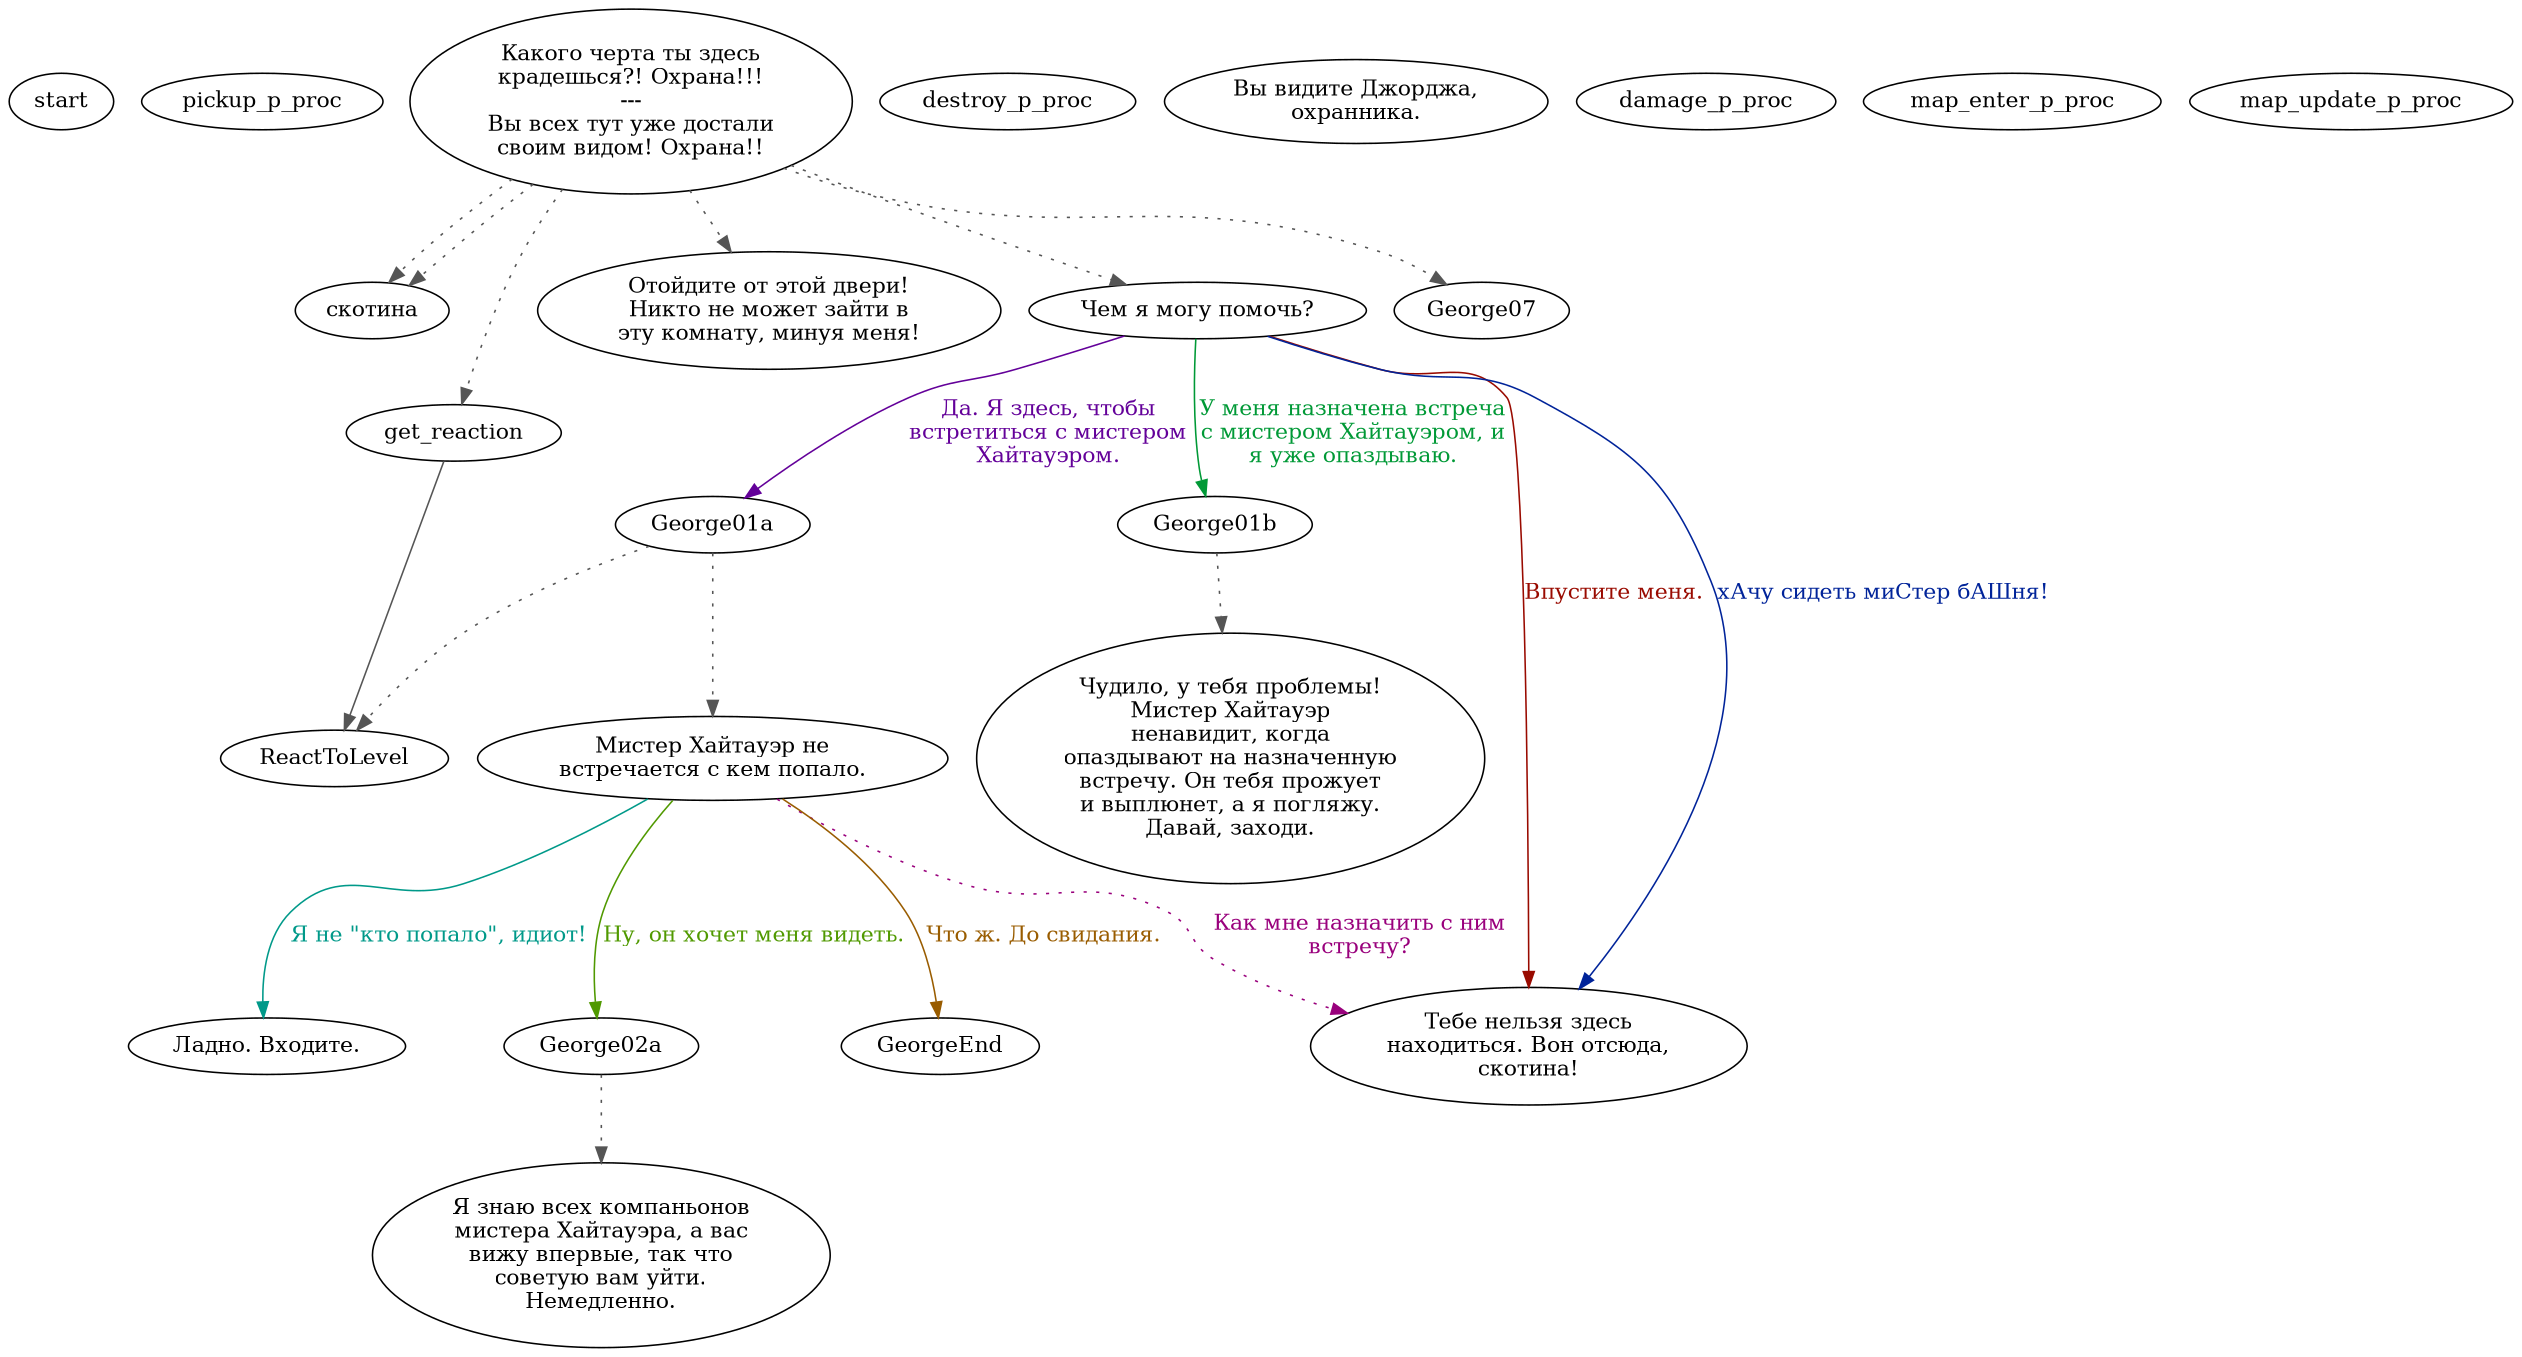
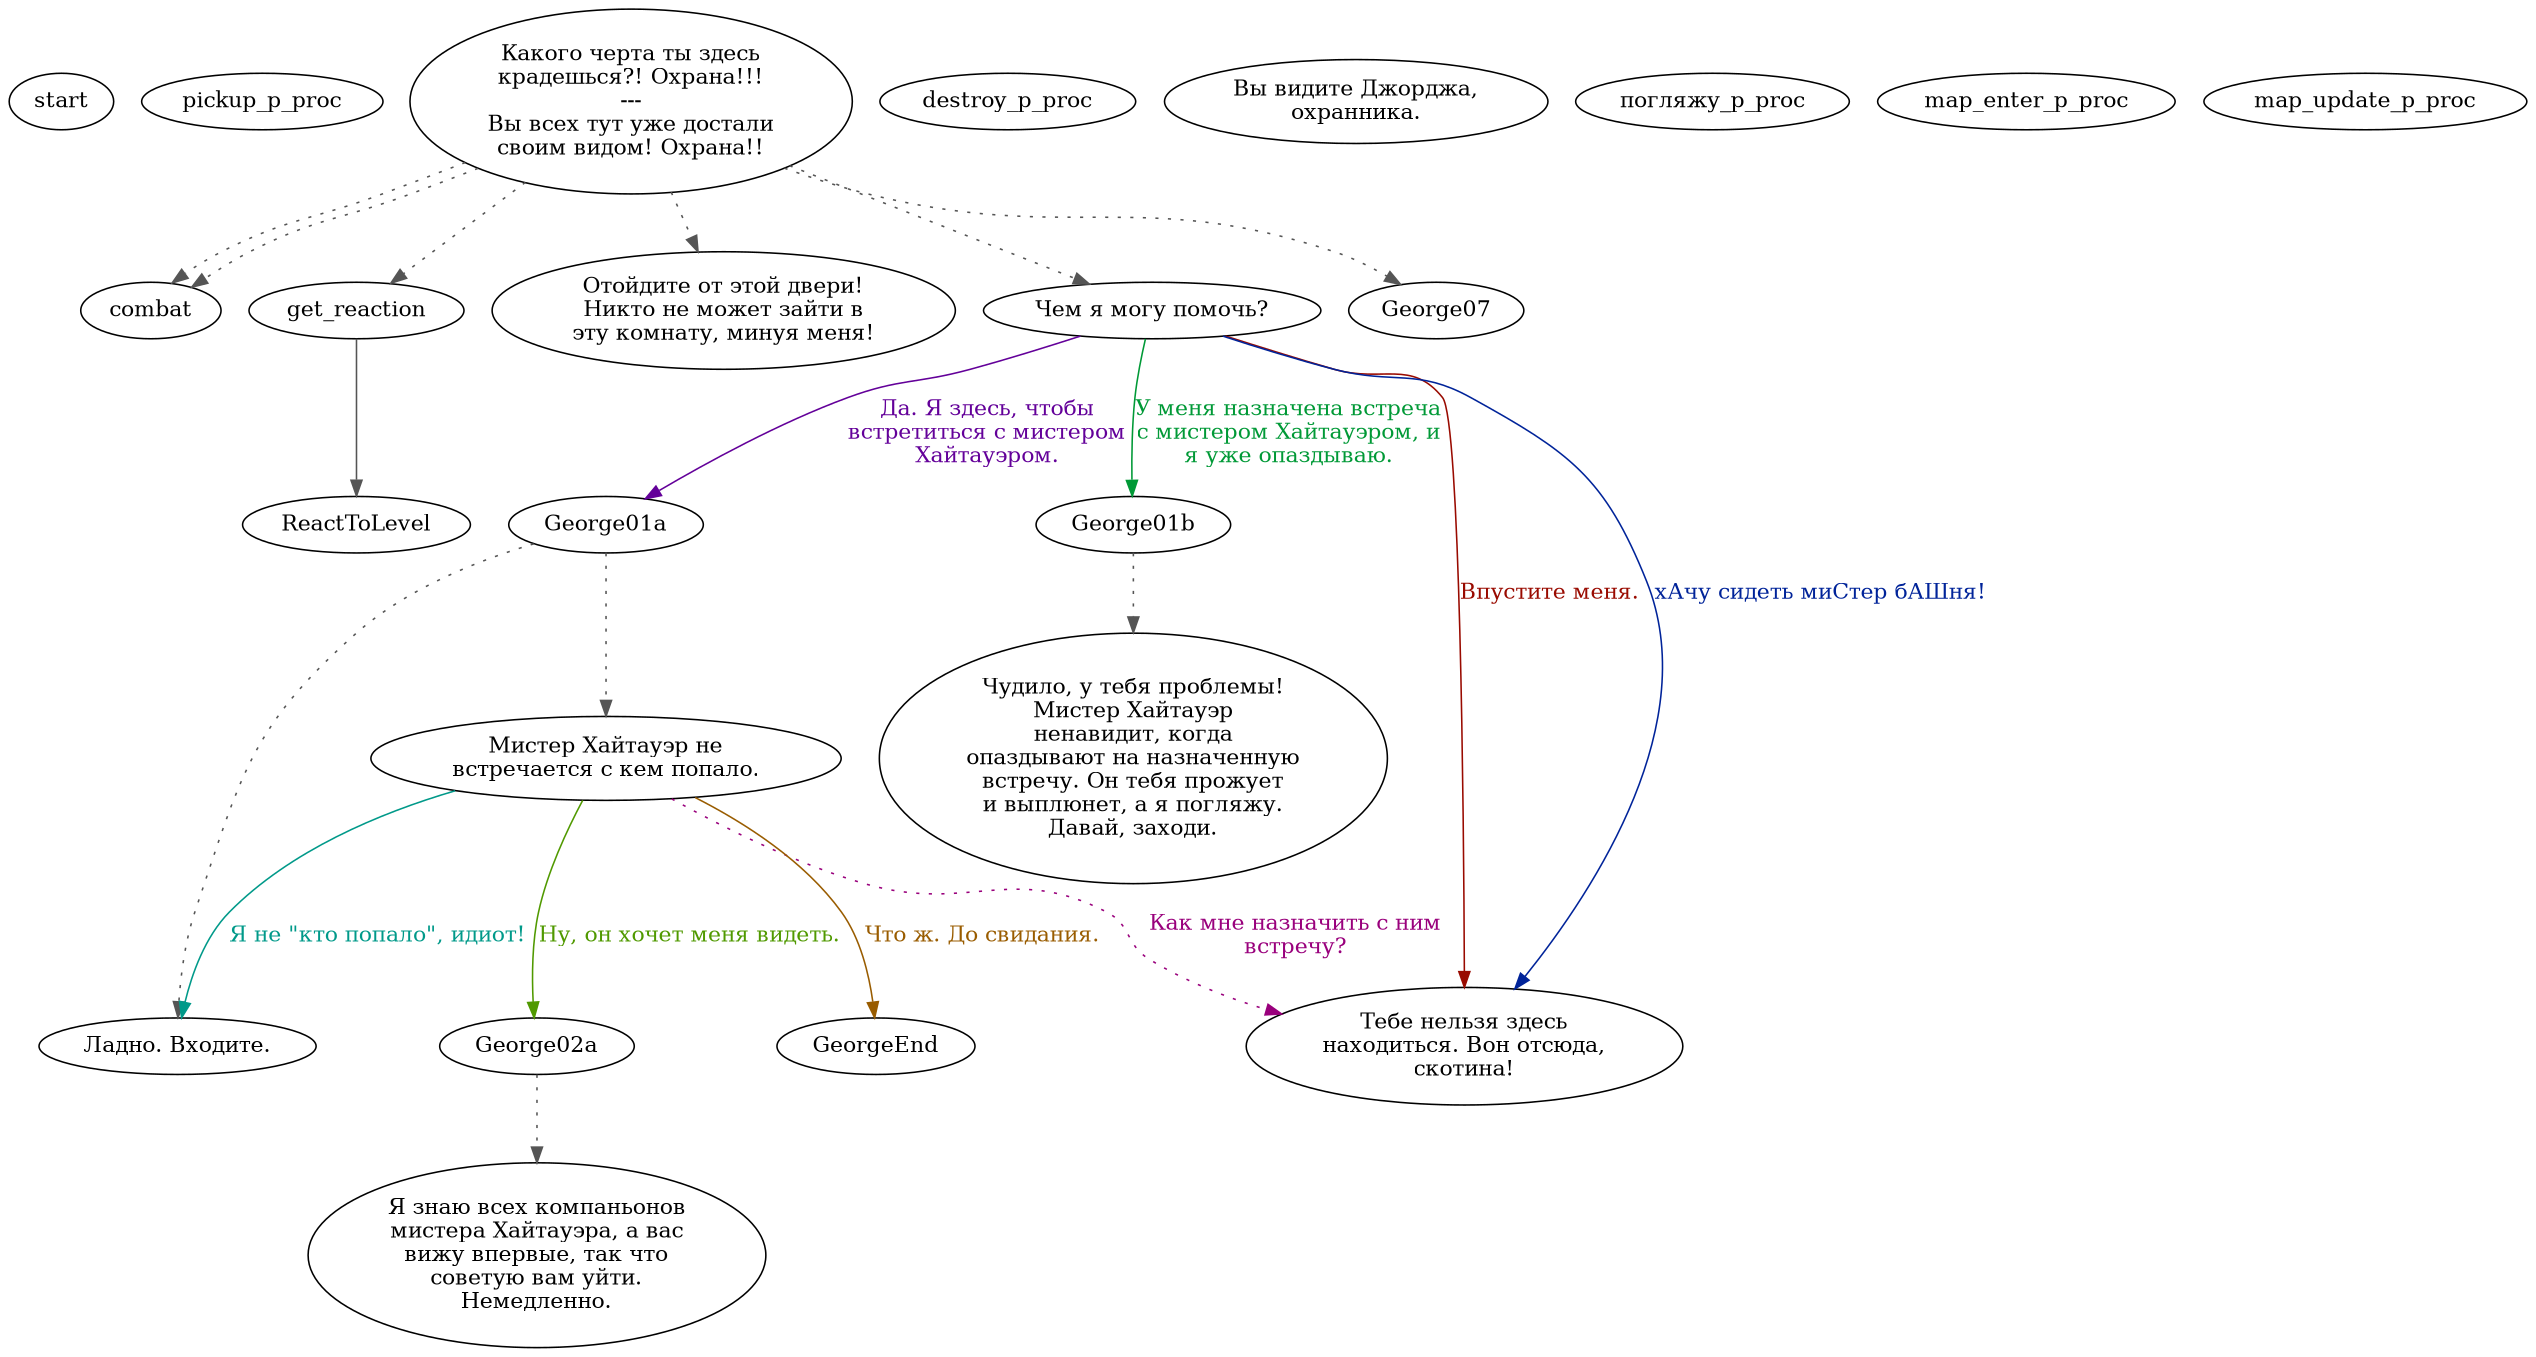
node "damage_p_proc": label "damage_p_proc" -> "погляжу_p_proc"
node "скотина": label "скотина" -> "combat"
edge "George01a" -> "ReactToLevel": now "George01a" -> "Ладно. Входите."
